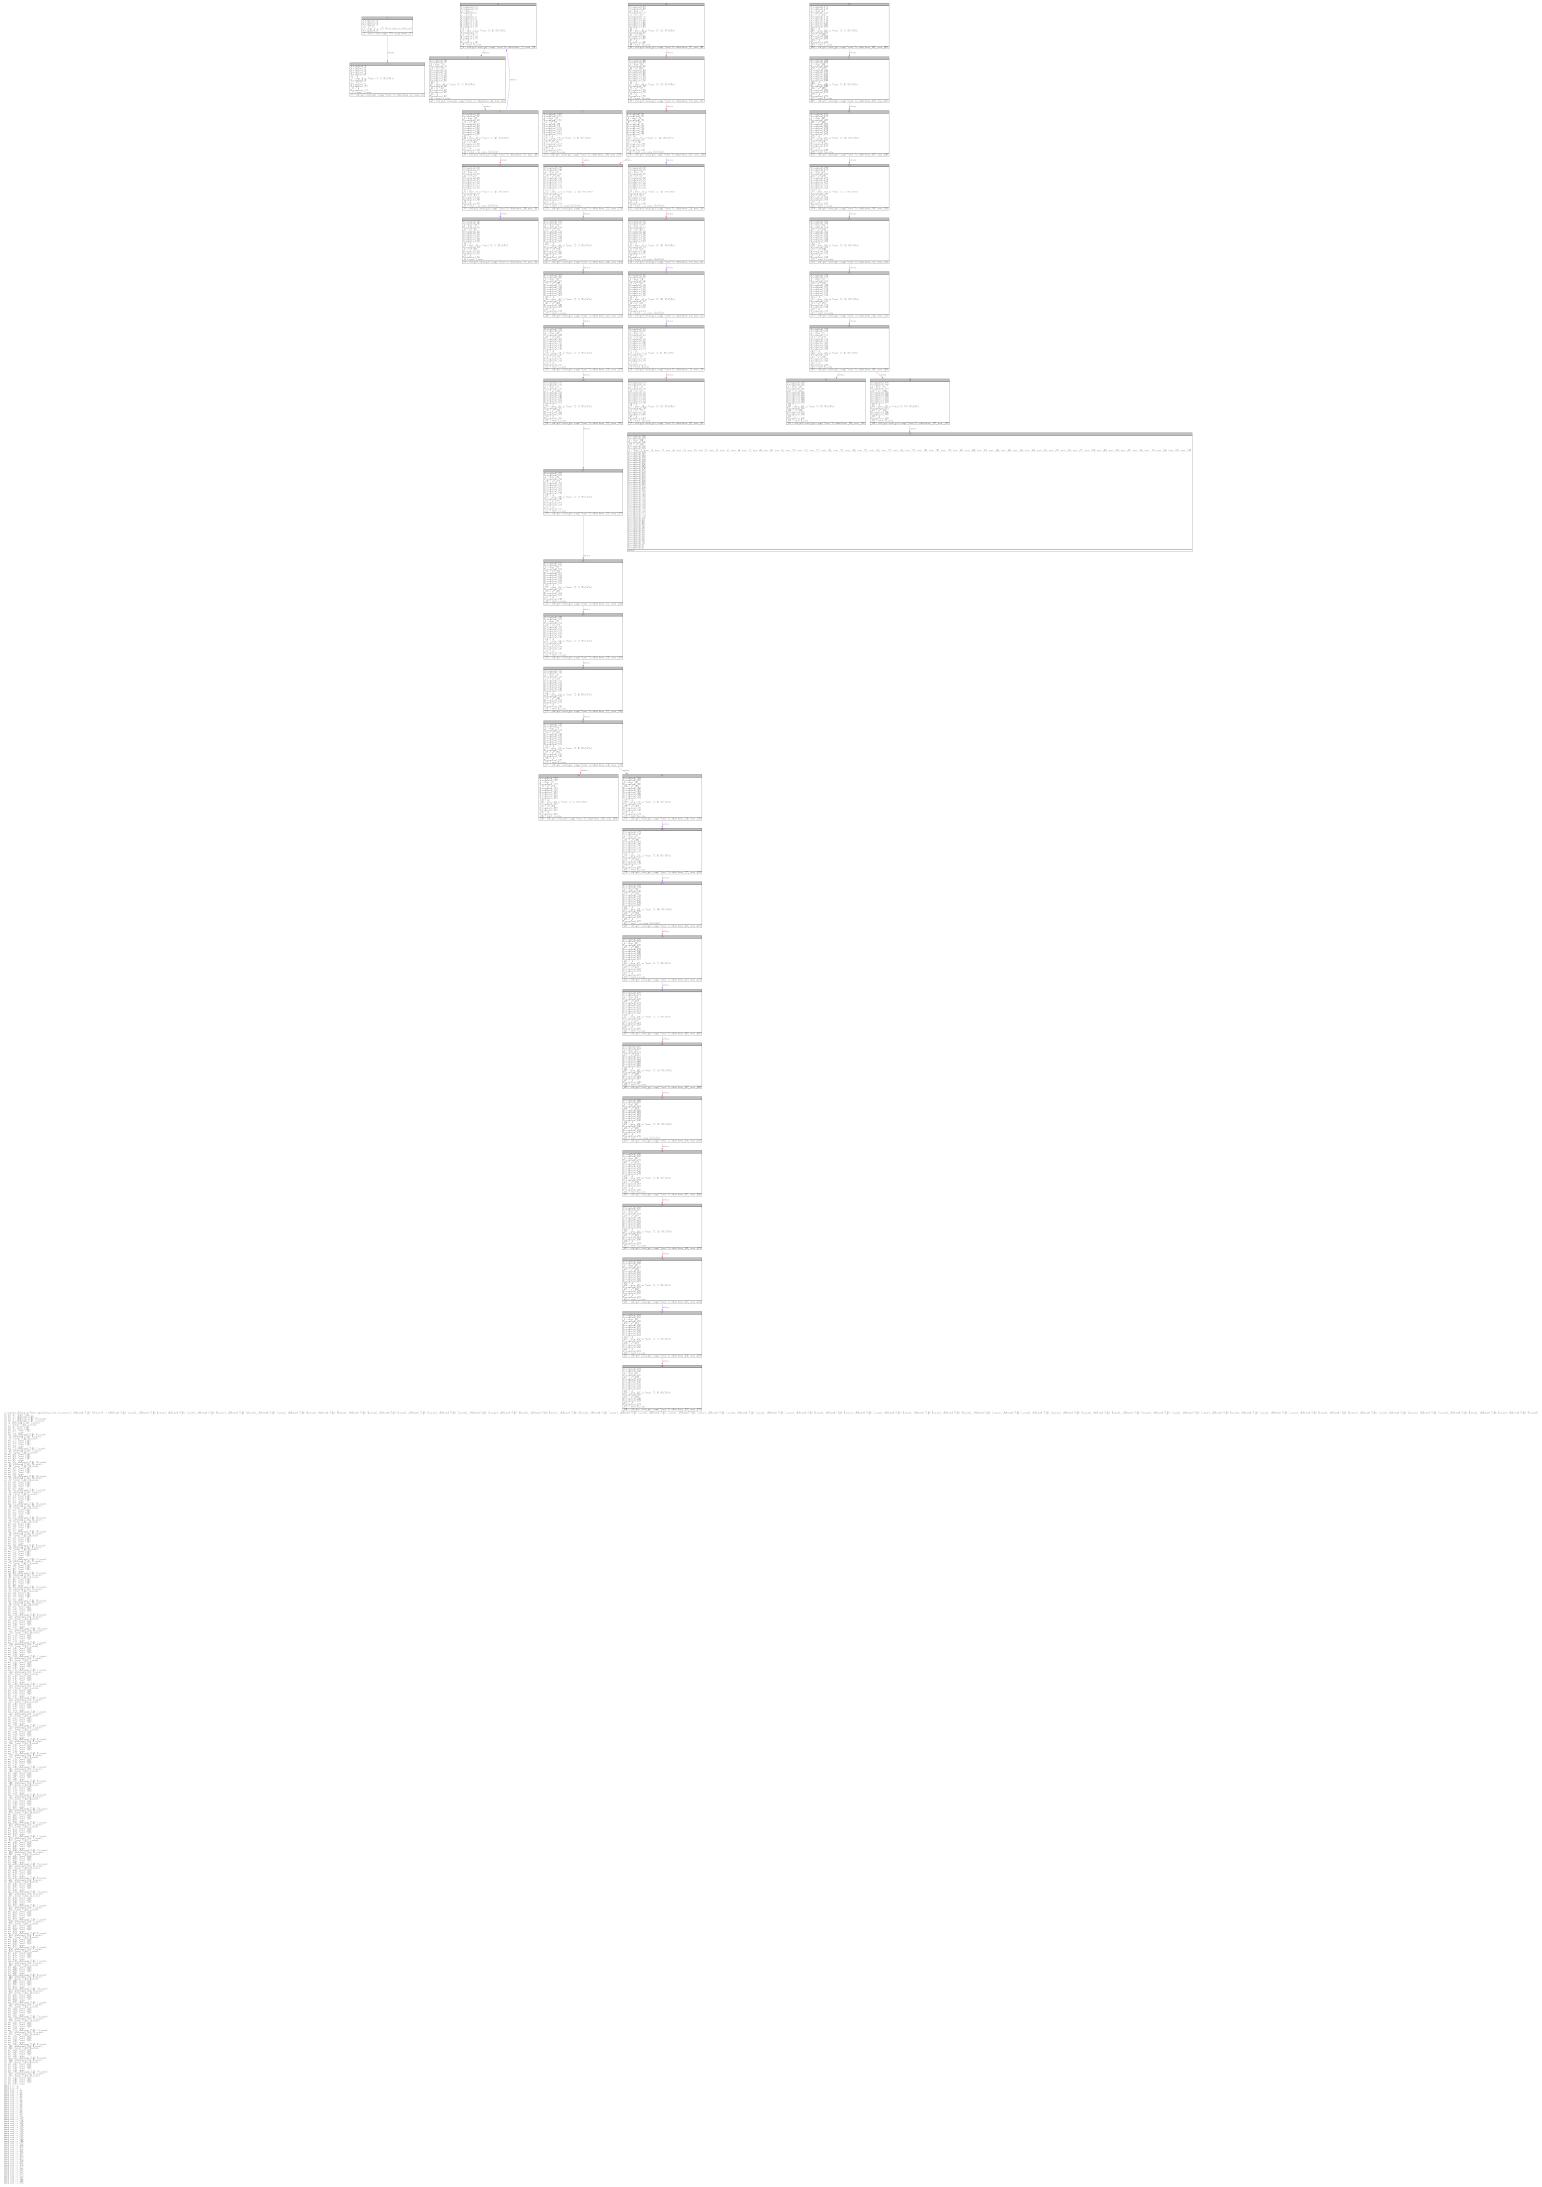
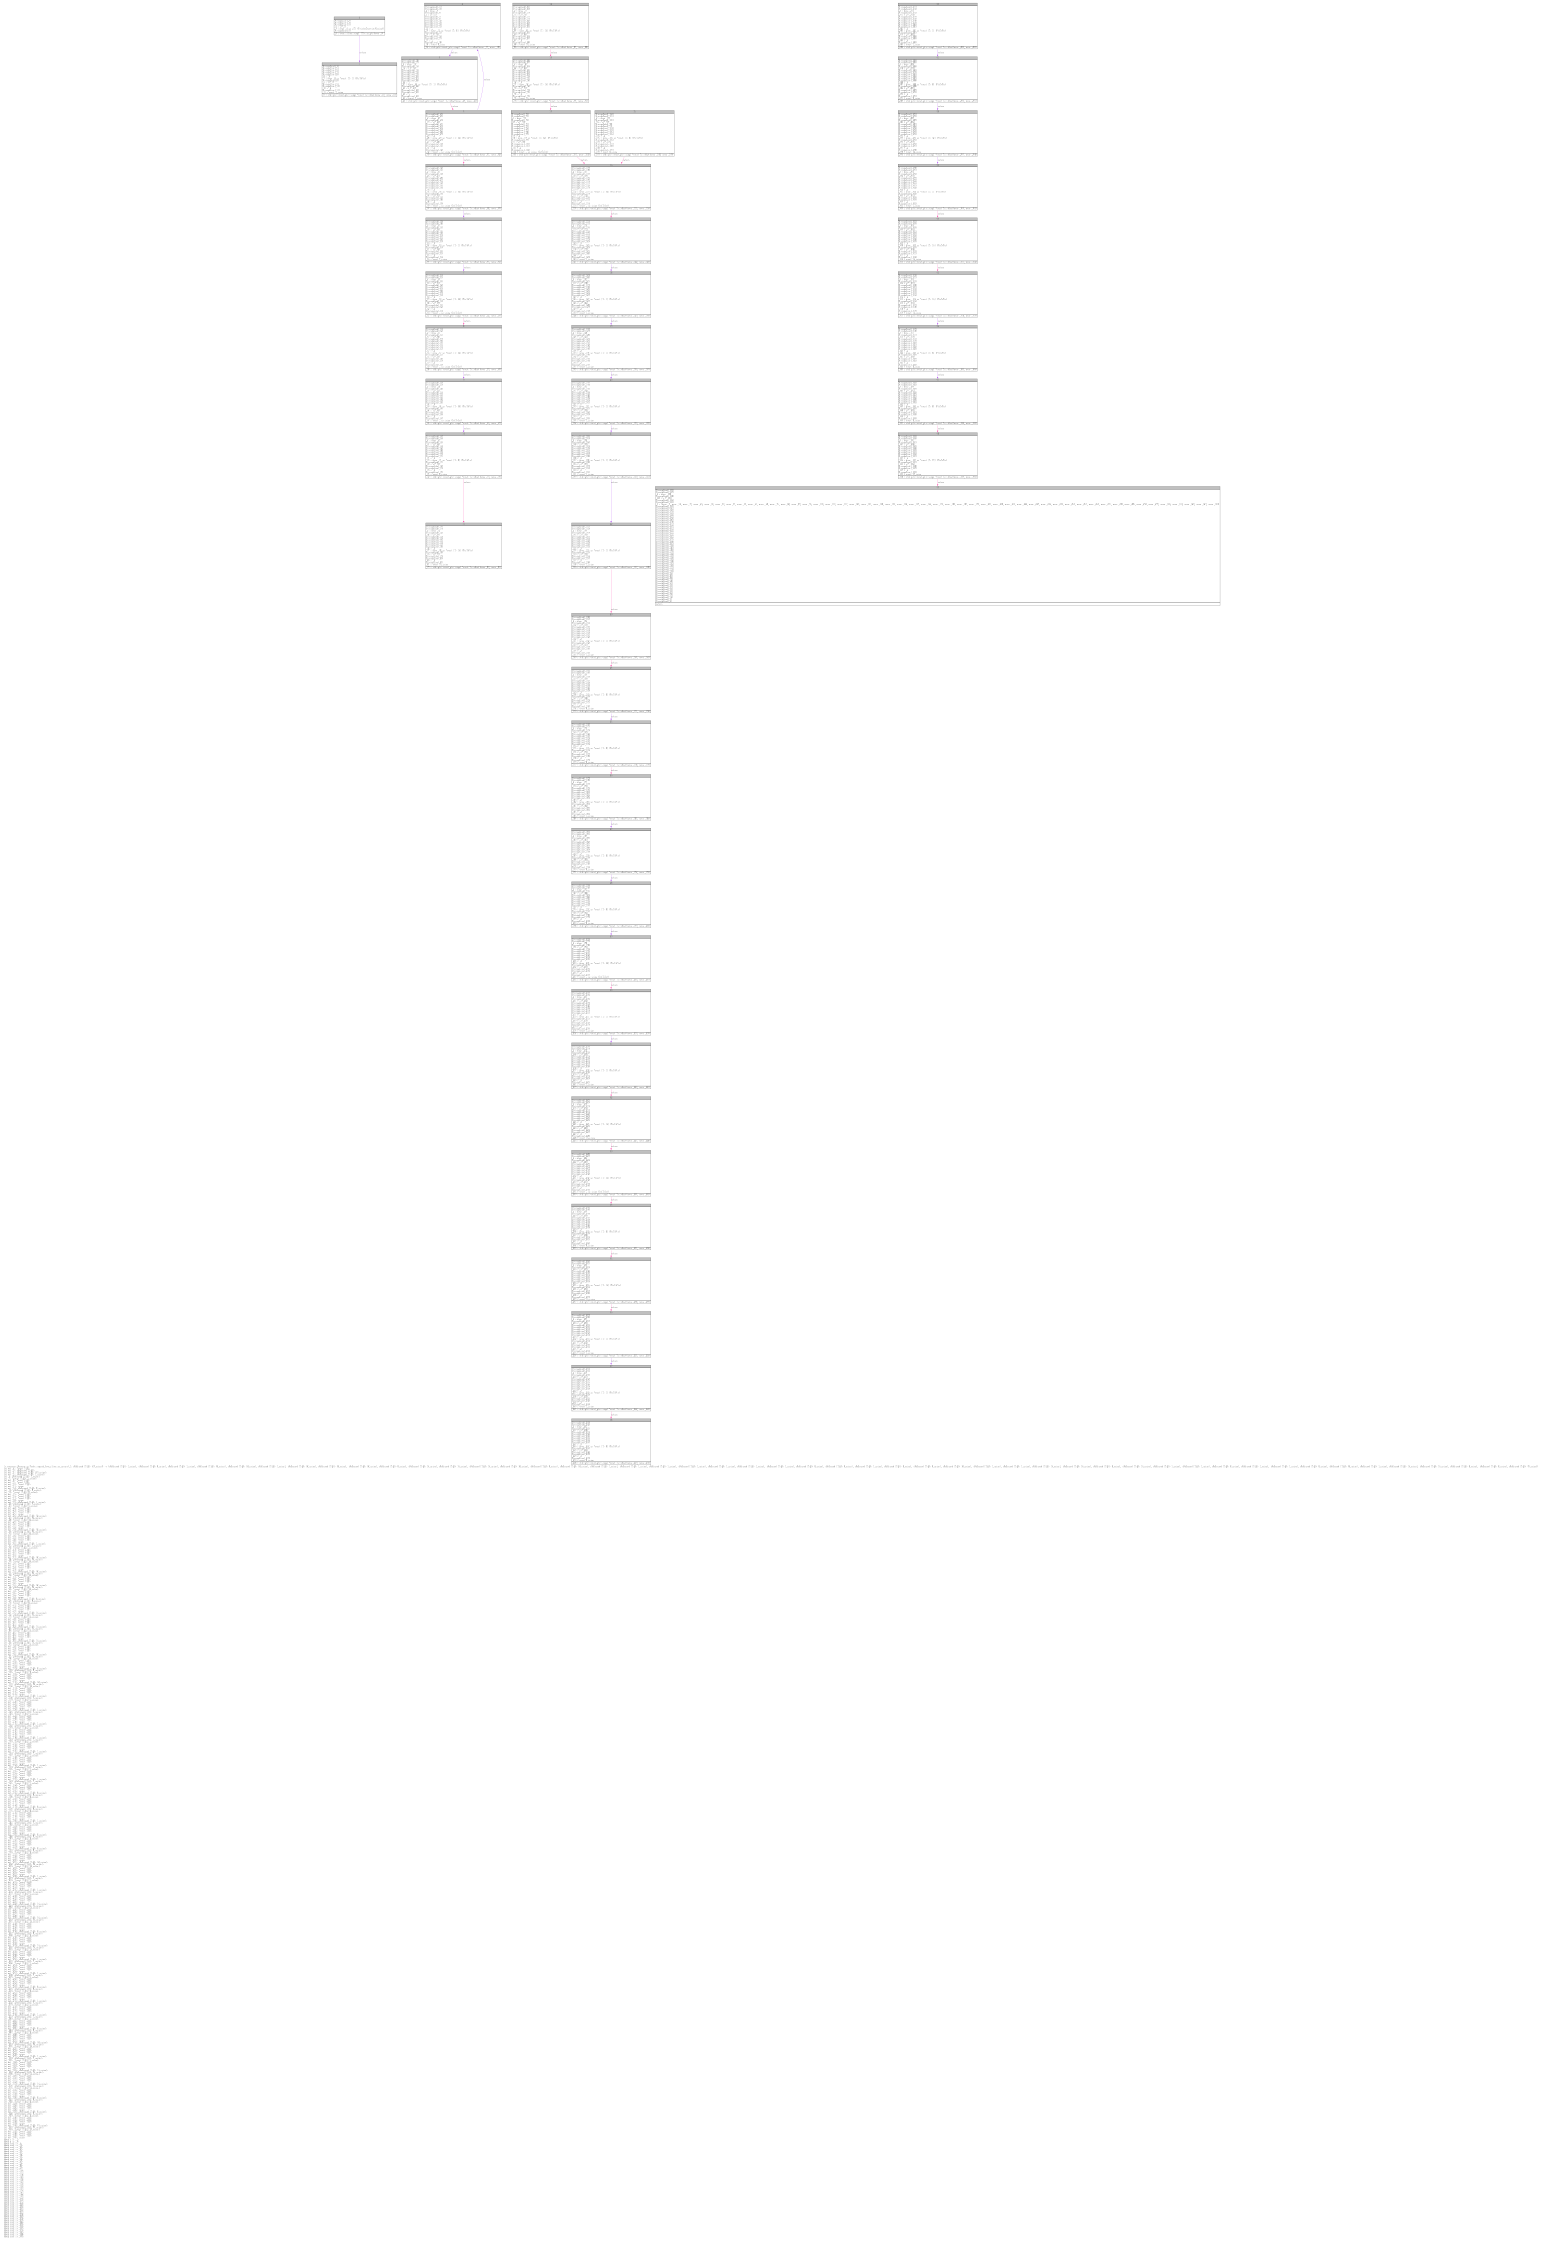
edge "14" -> "7": now "6" -> "7"
edge "46" -> "48": now "47" -> "48"
edge "25" -> "27": now "26" -> "27"
